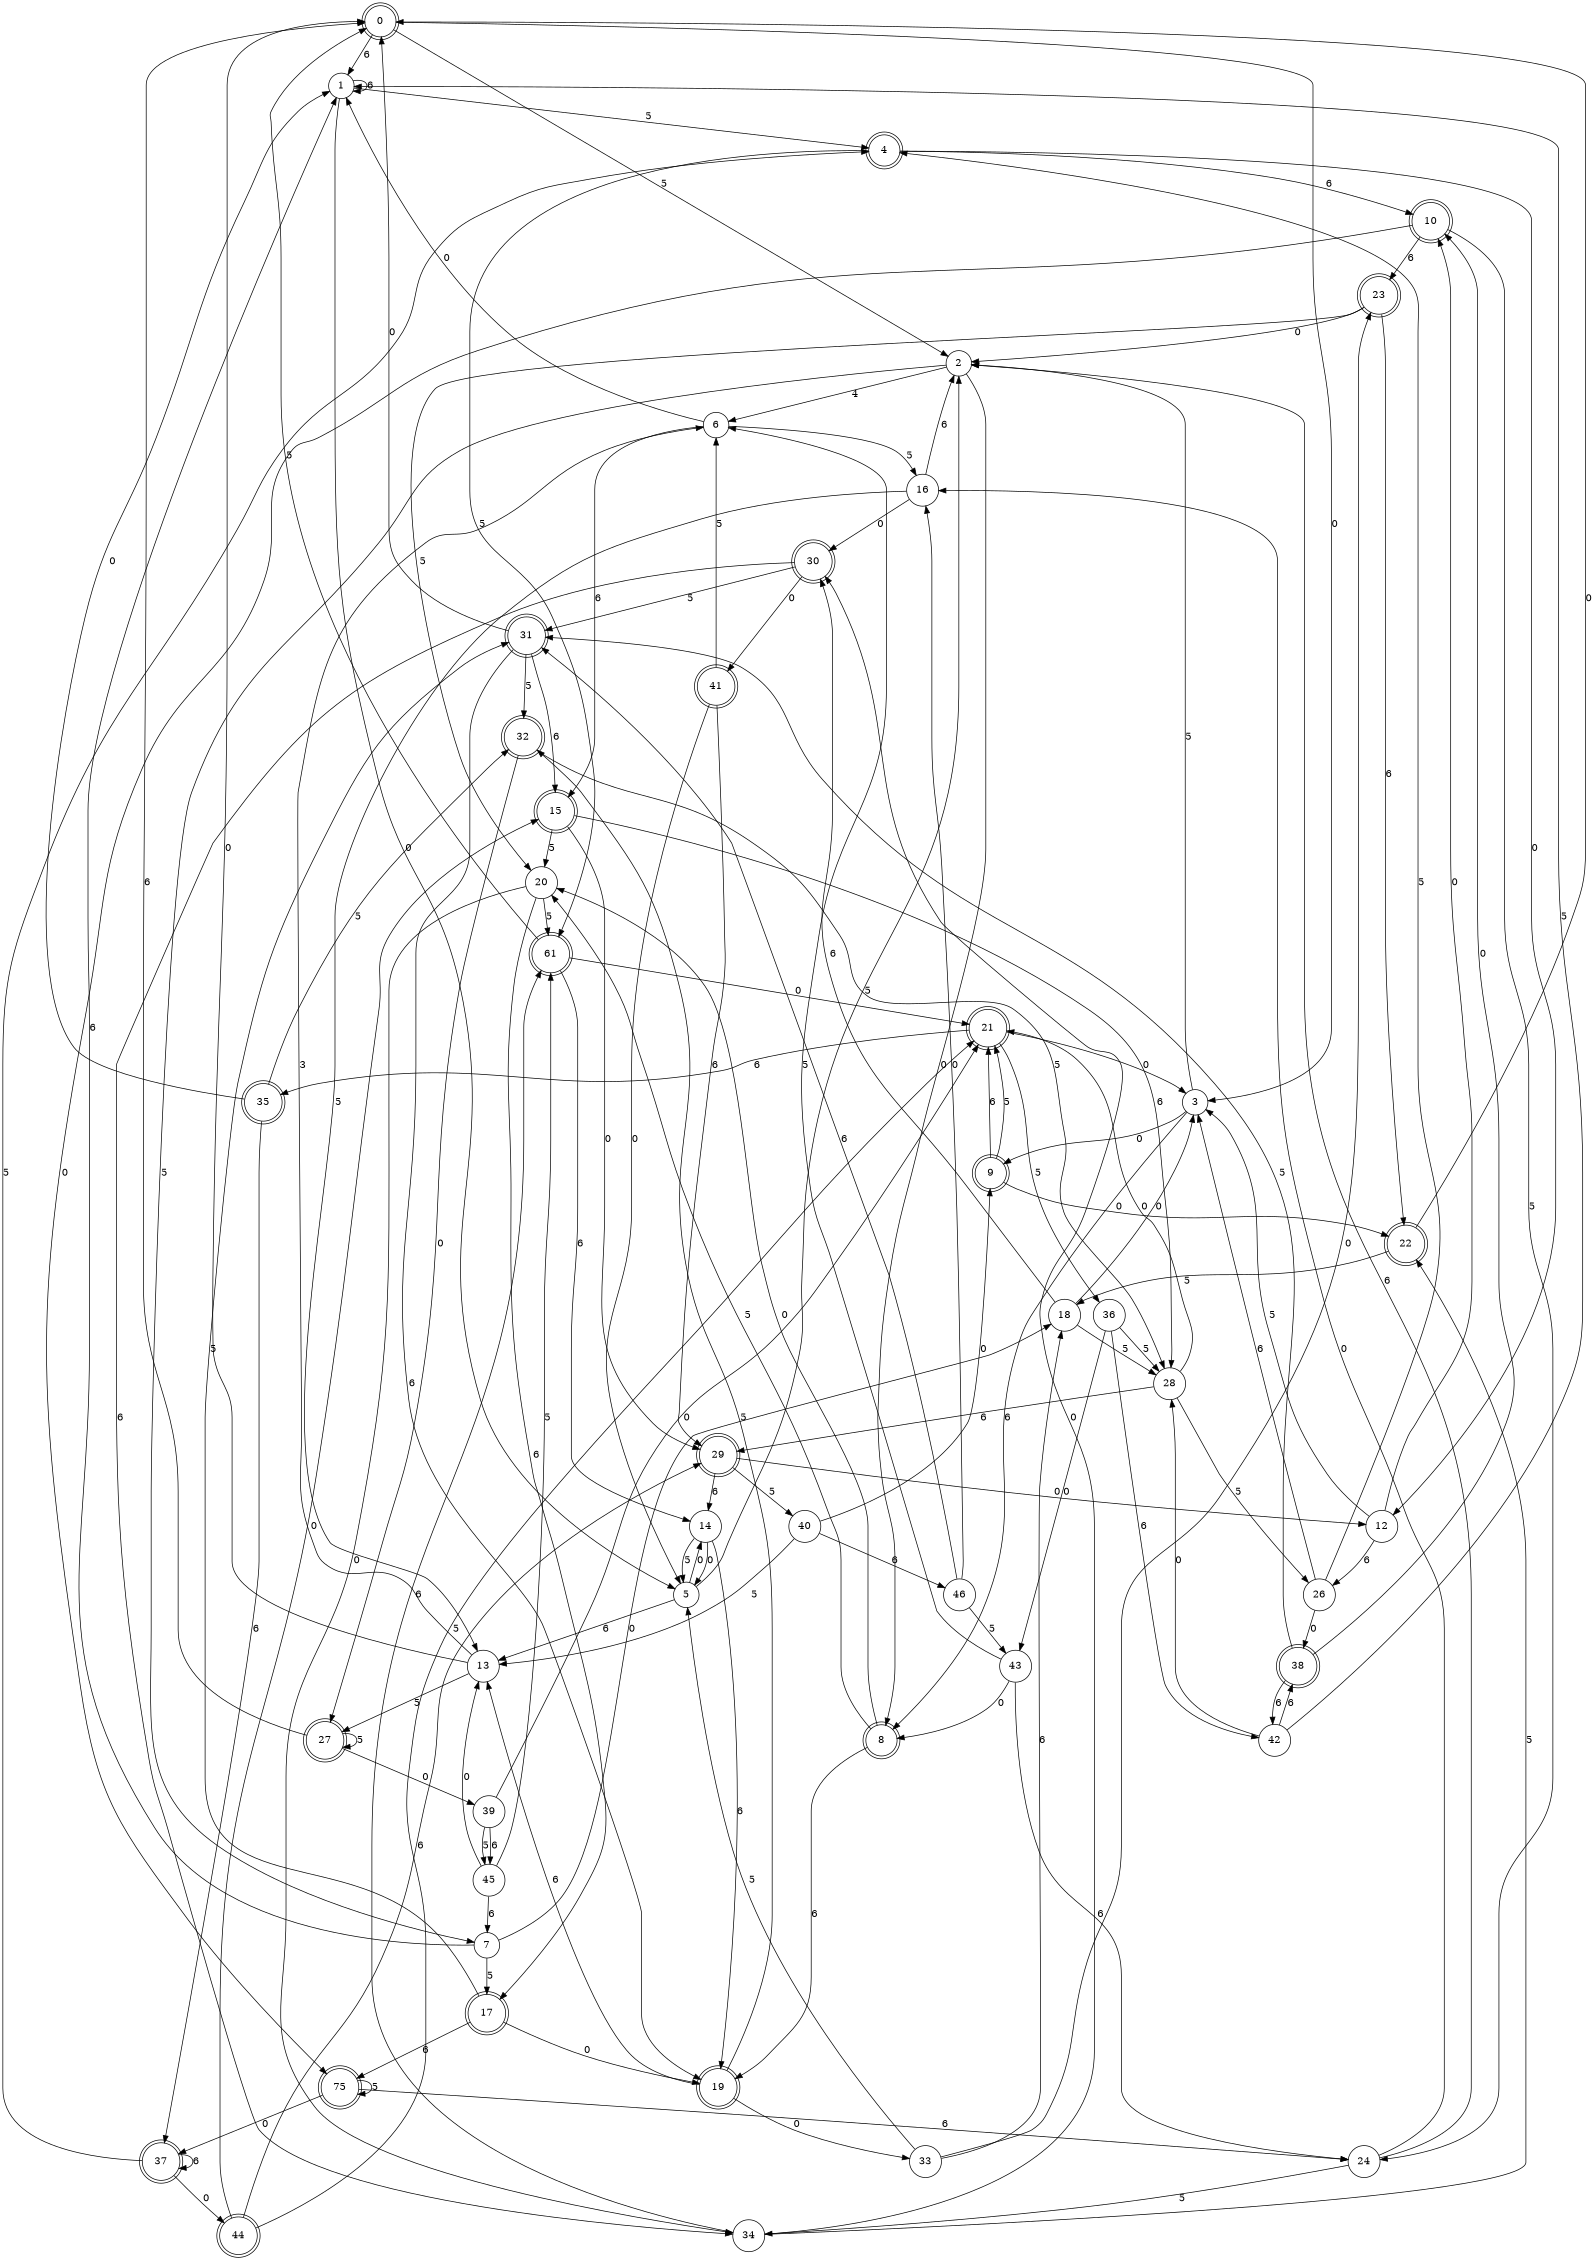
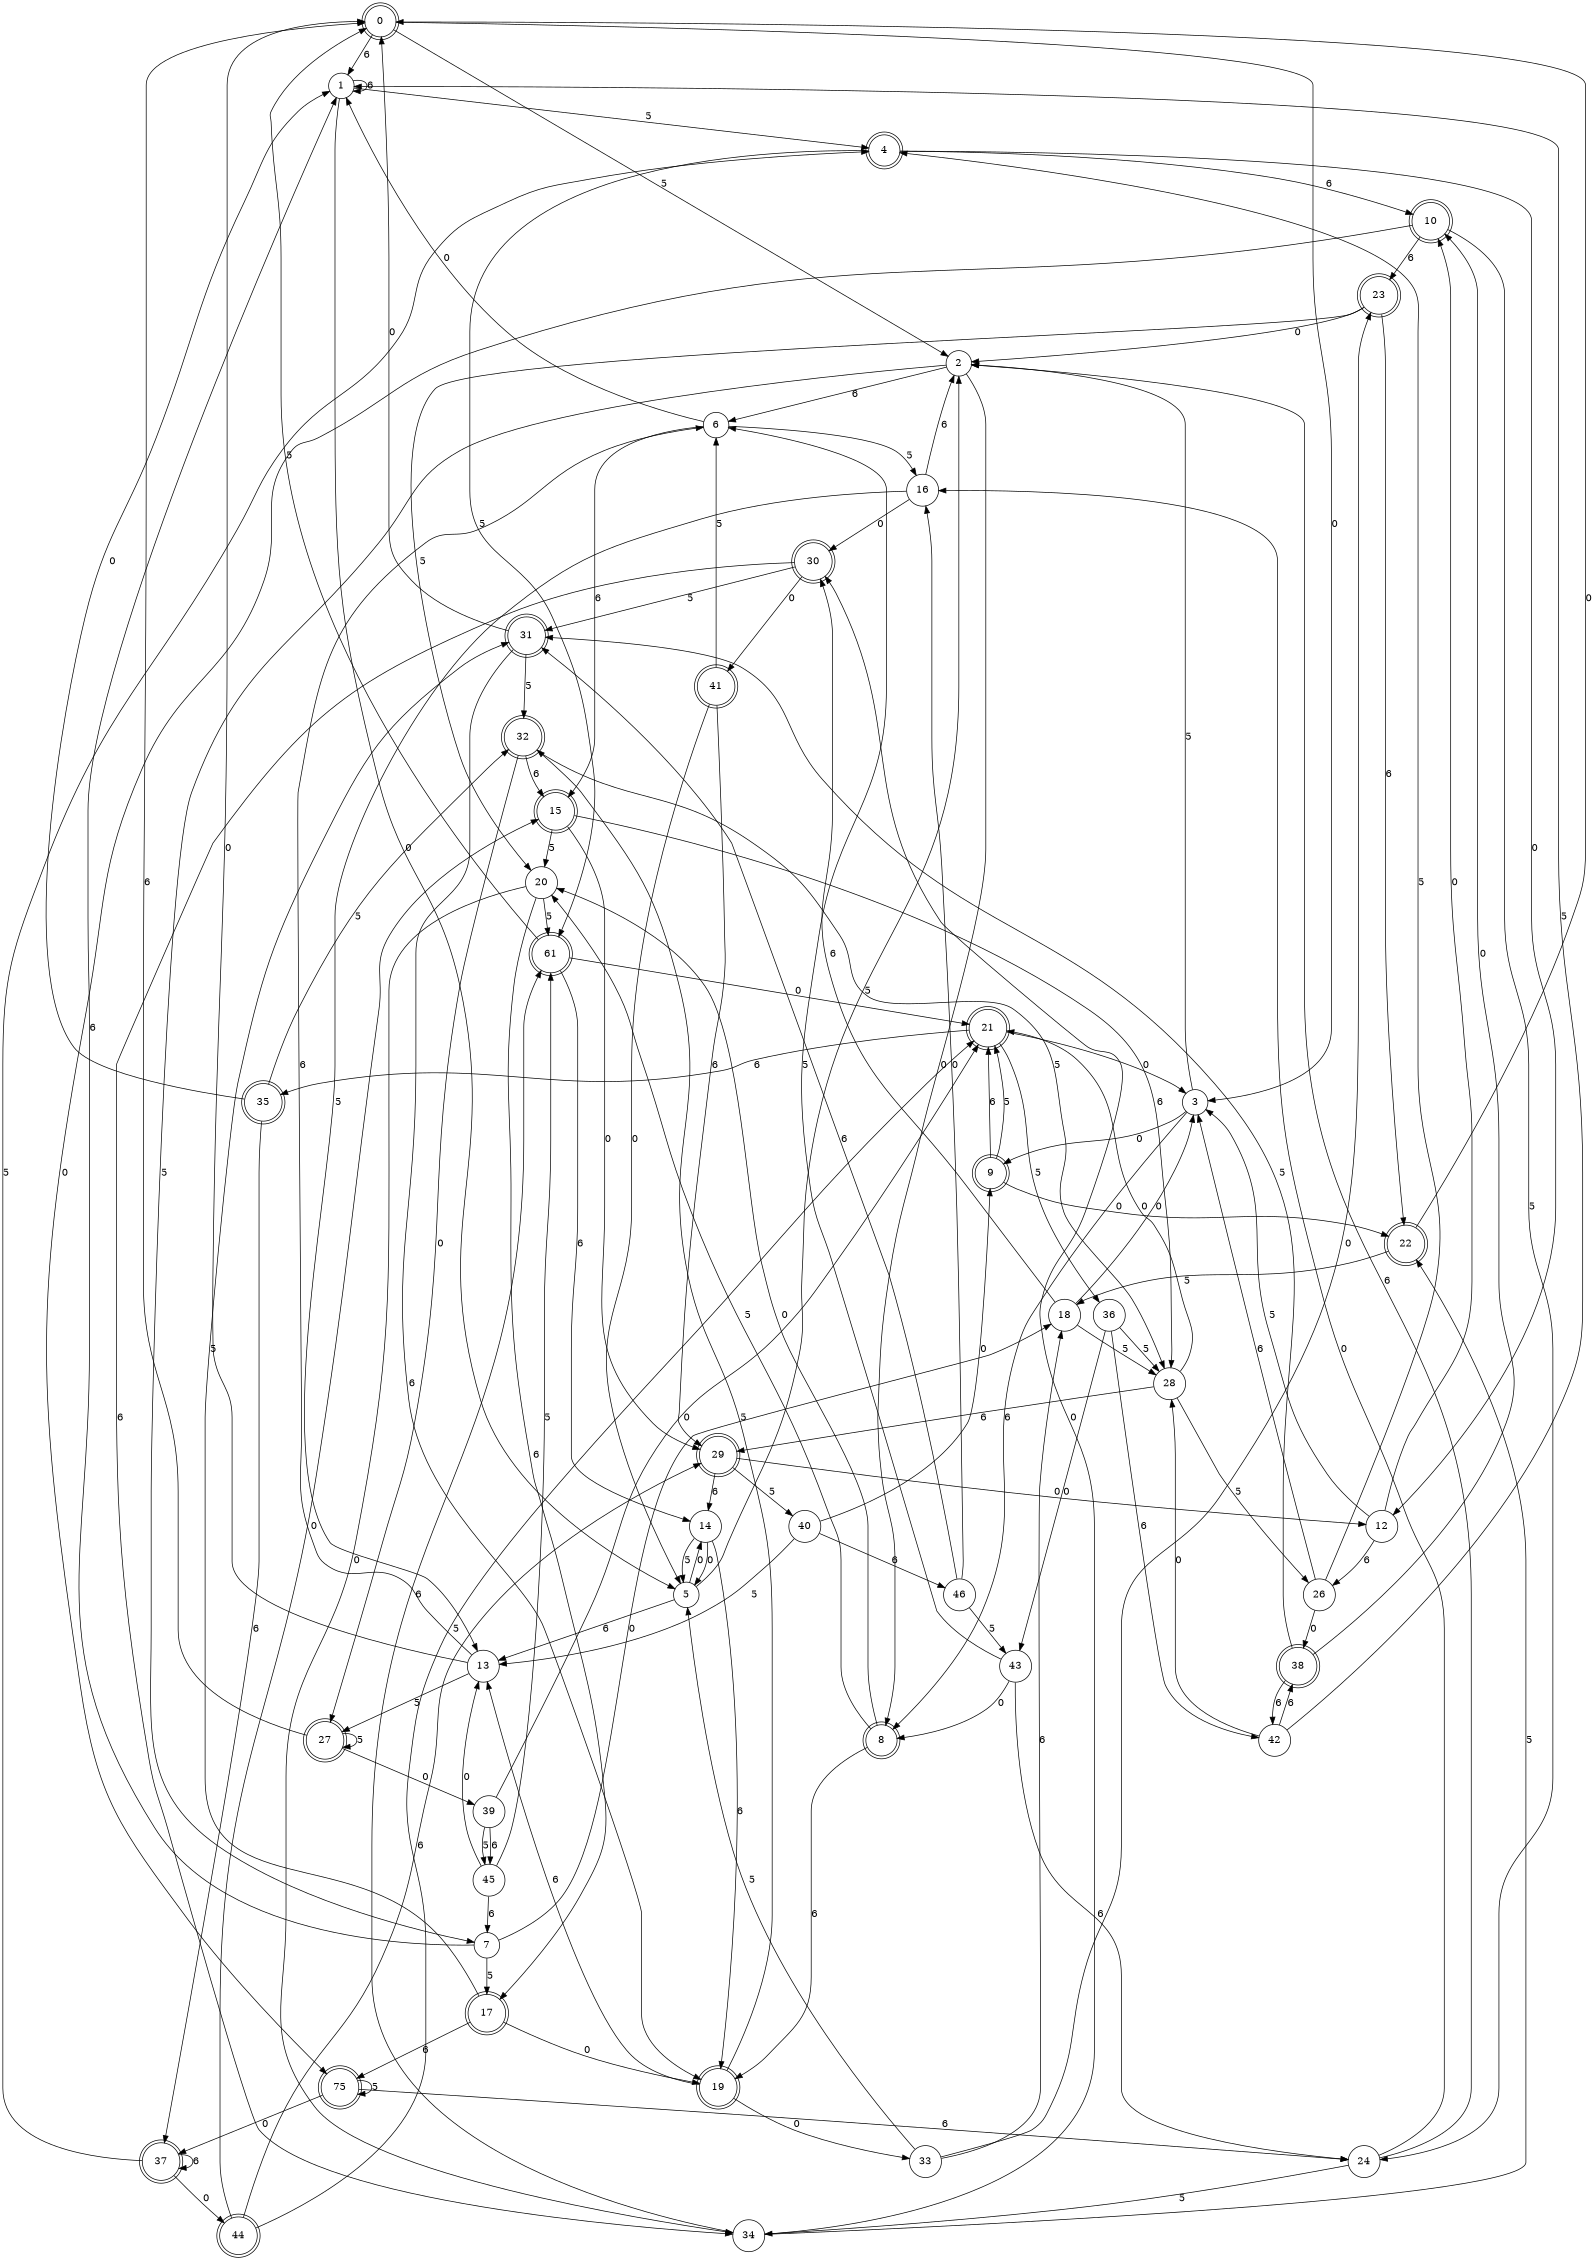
edge "2" -> "6": label "4" -> "6"
edge "31" -> "15": now "32" -> "15"
edge "13" -> "6": label "3" -> "6"
